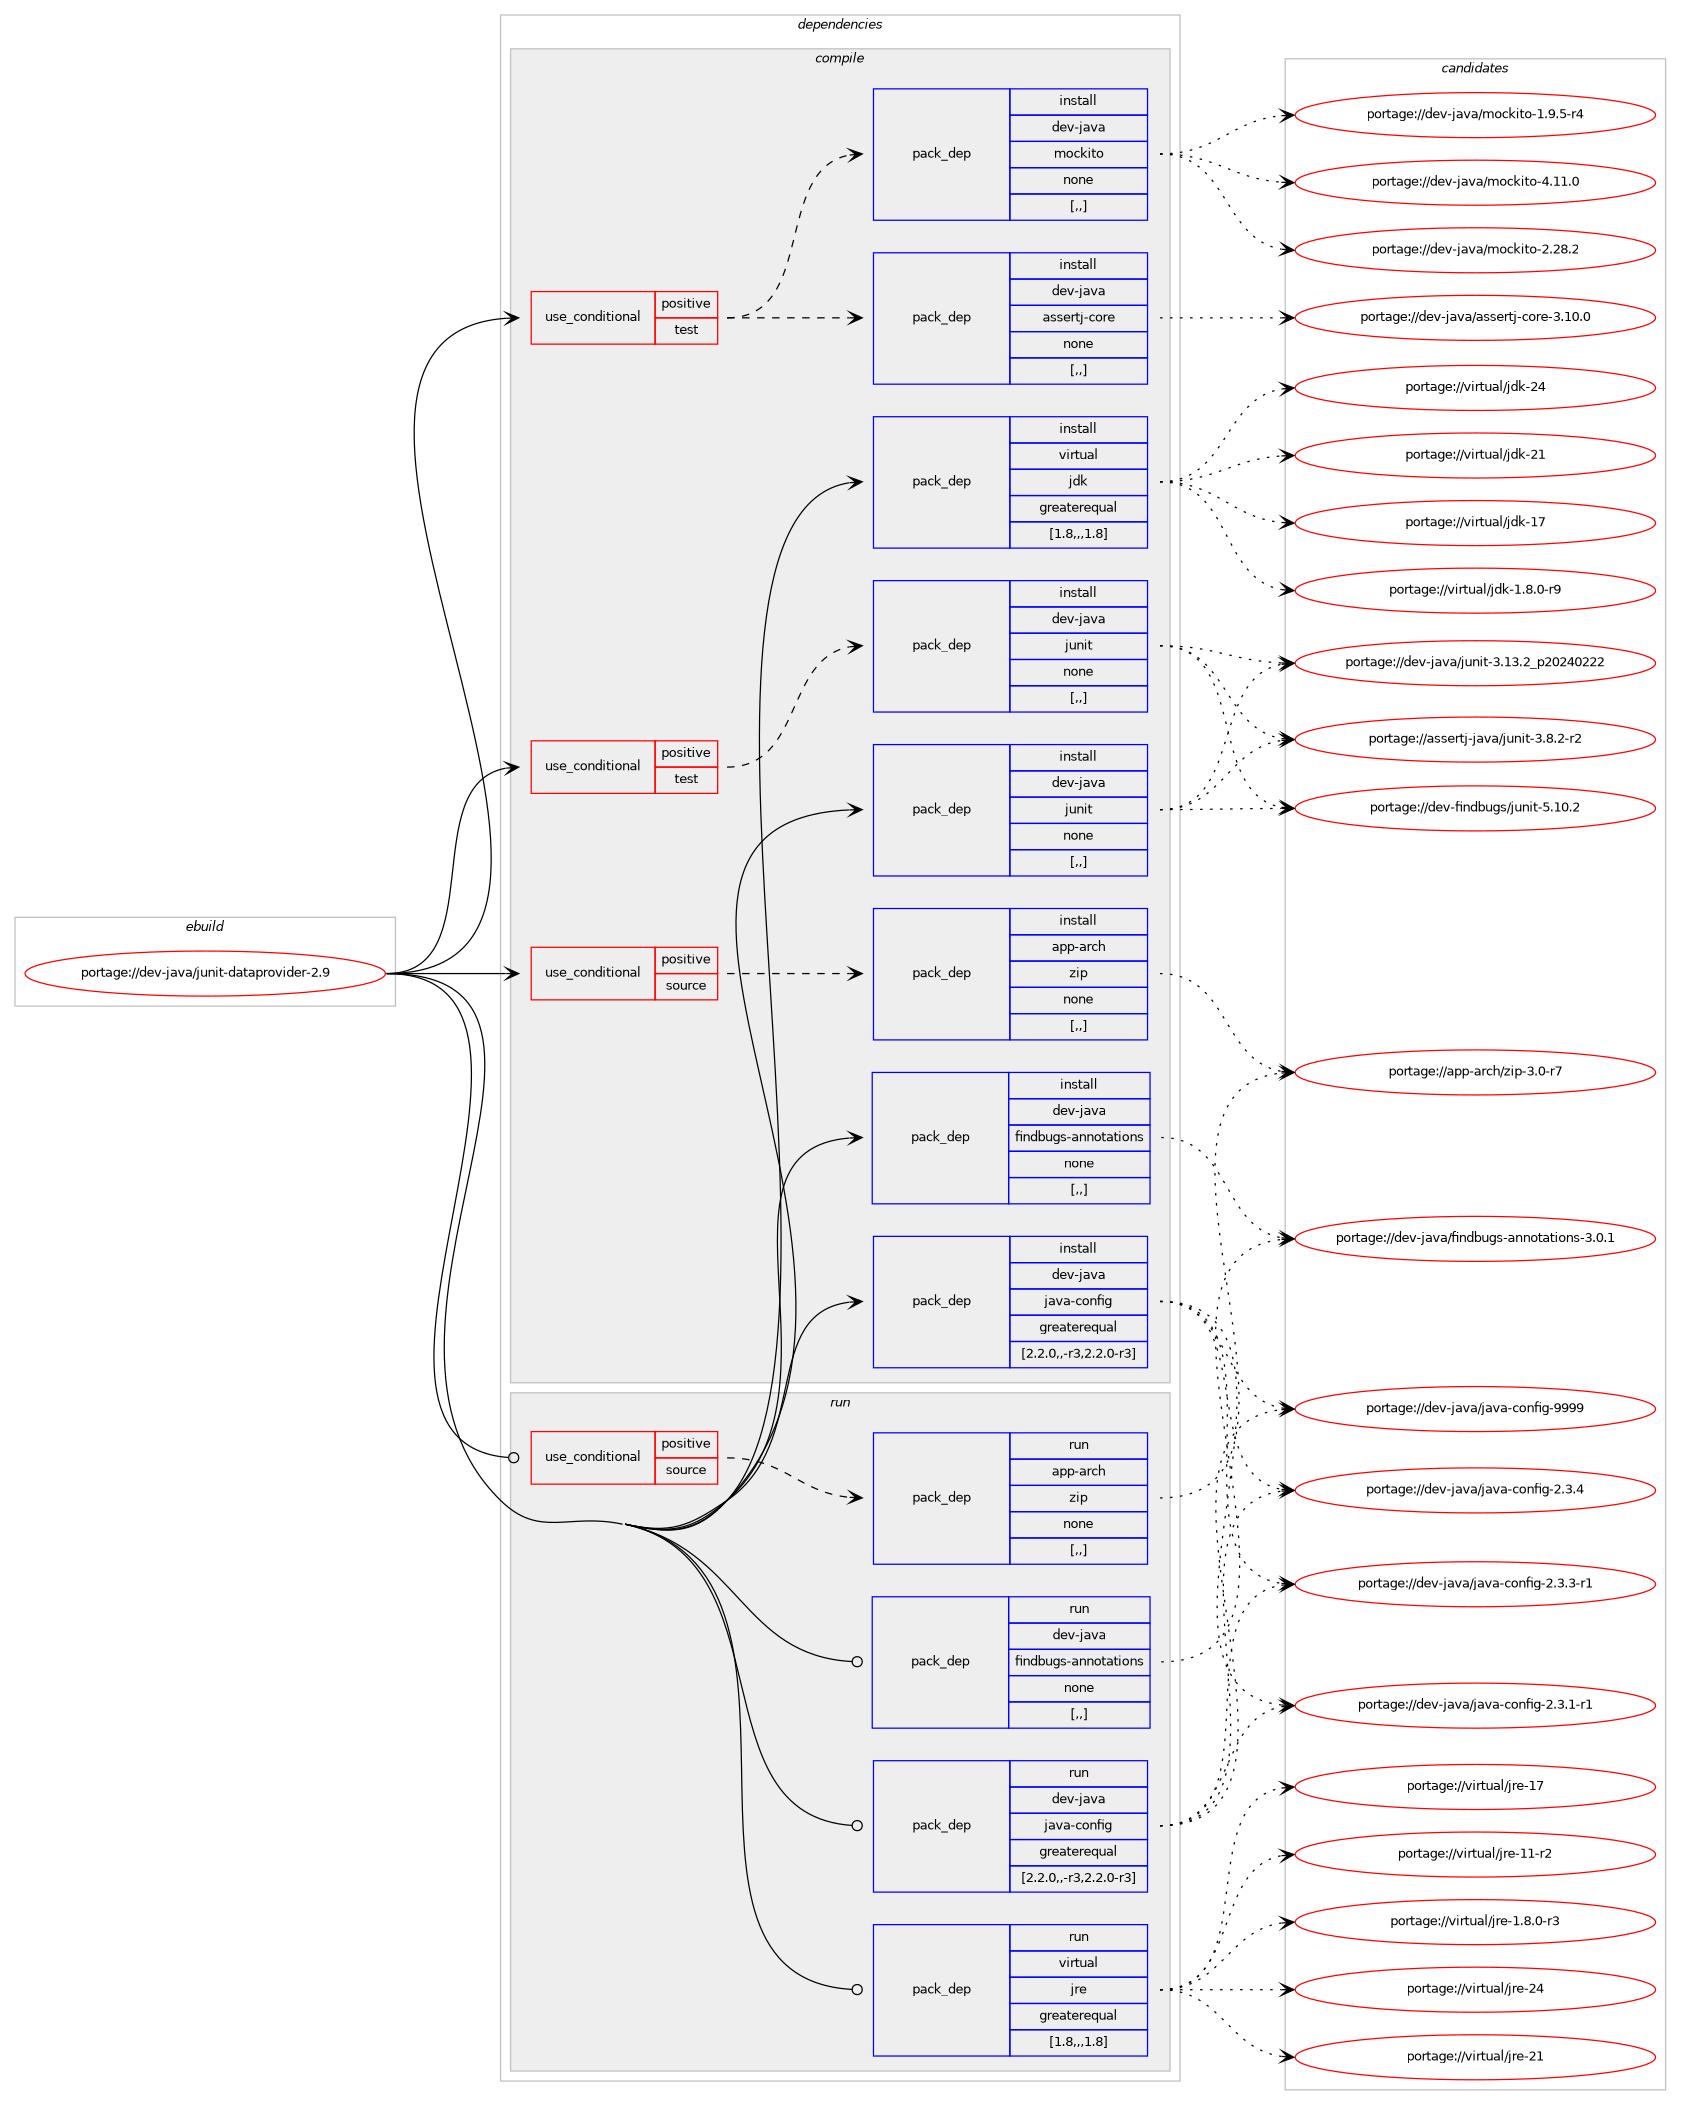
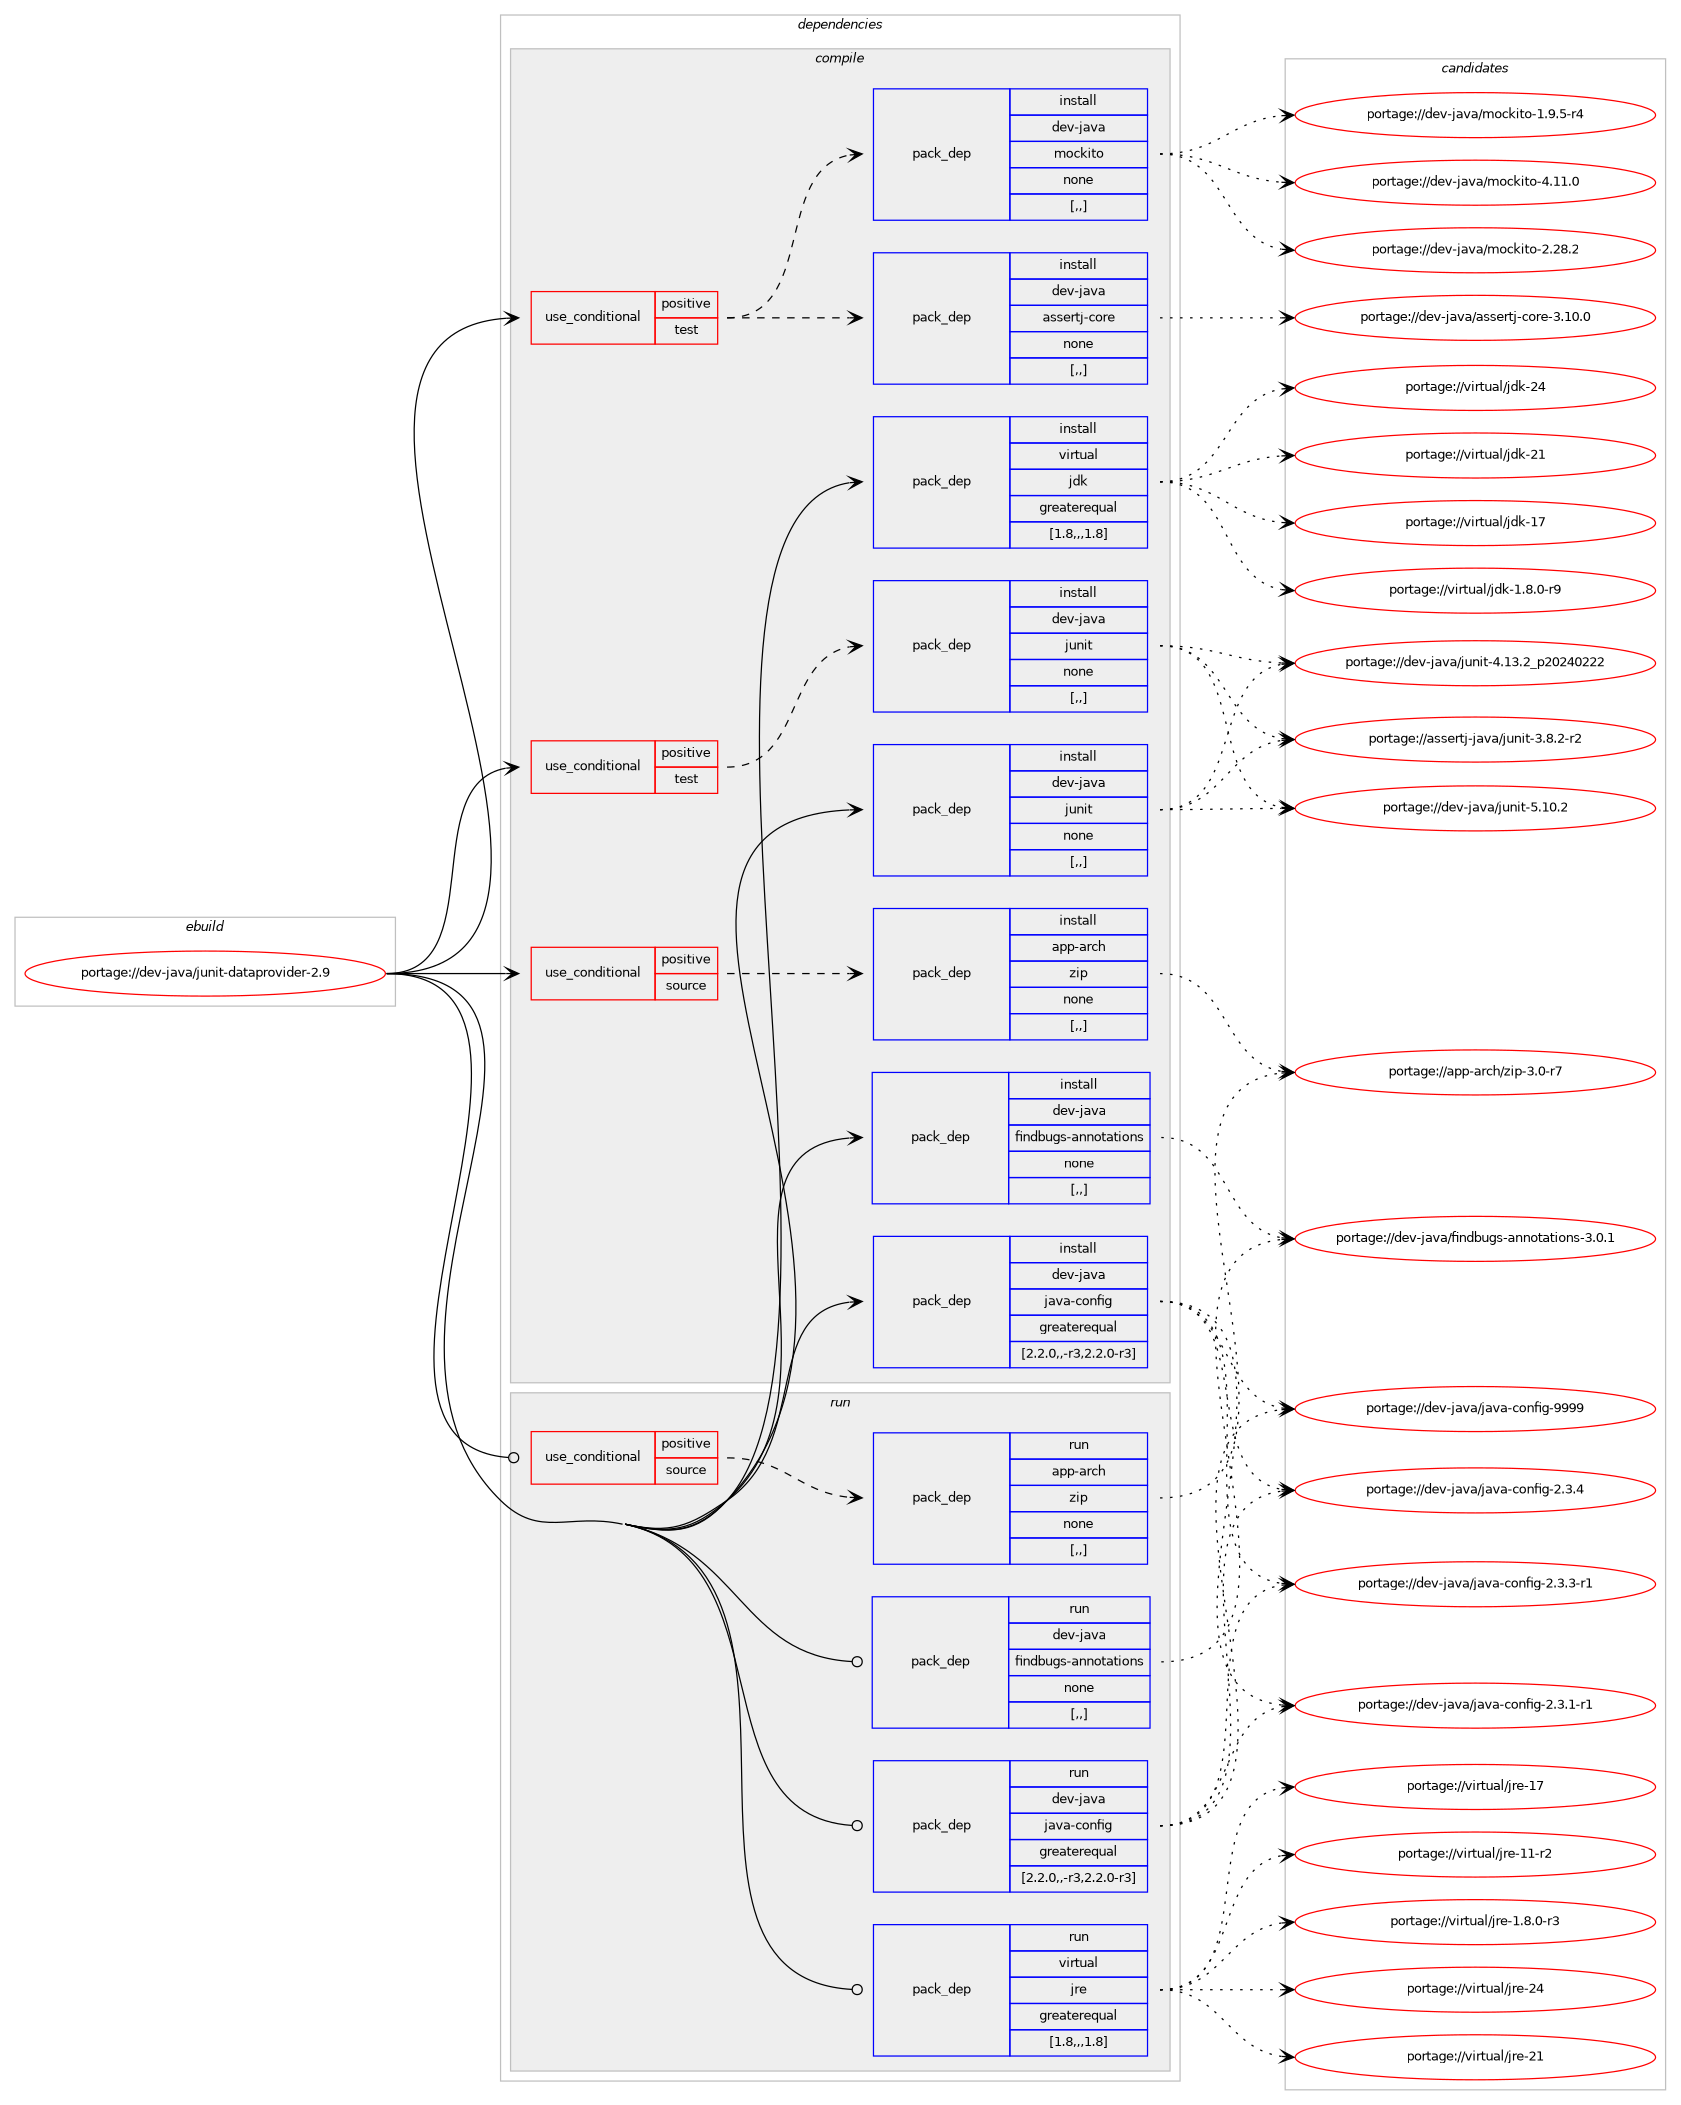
node "portage://dev-java/junit-3.13.2_p20240222": label "portage://dev-java/junit-3.13.2_p20240222" -> "portage://dev-java/junit-4.13.2_p20240222"
node "portage://dev-findbugs/junit-5.10.2": label "portage://dev-findbugs/junit-5.10.2" -> "portage://dev-java/junit-5.10.2"
